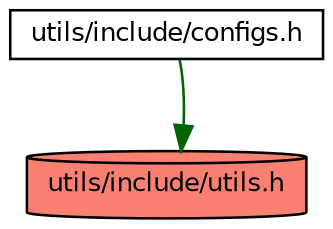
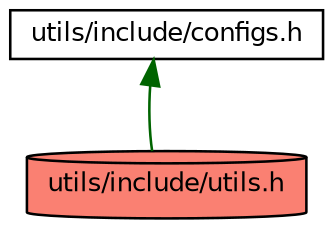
edge "utils/include/configs.h" -> "utils/include/utils.h": reversed
